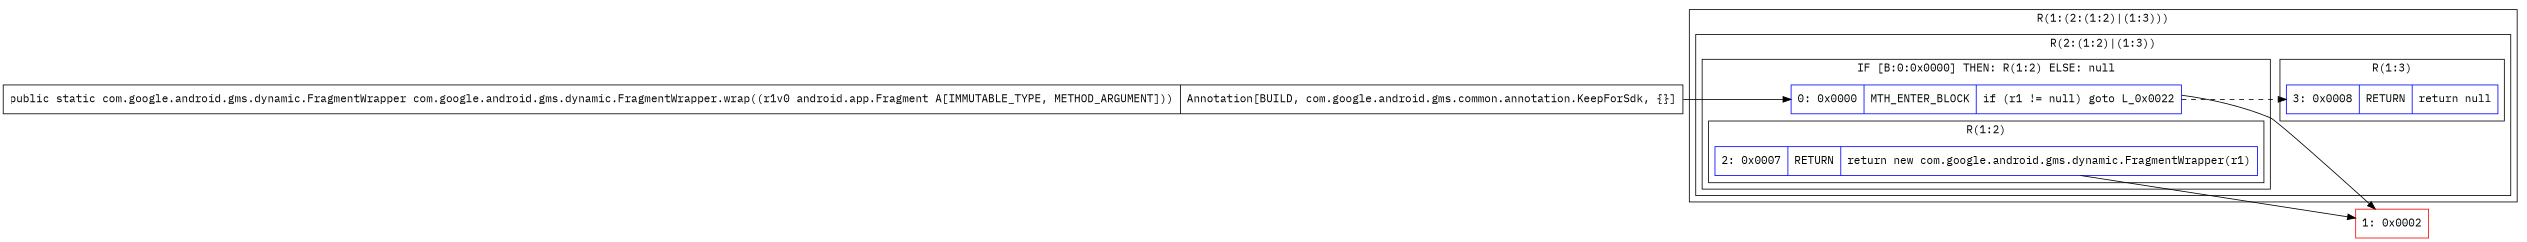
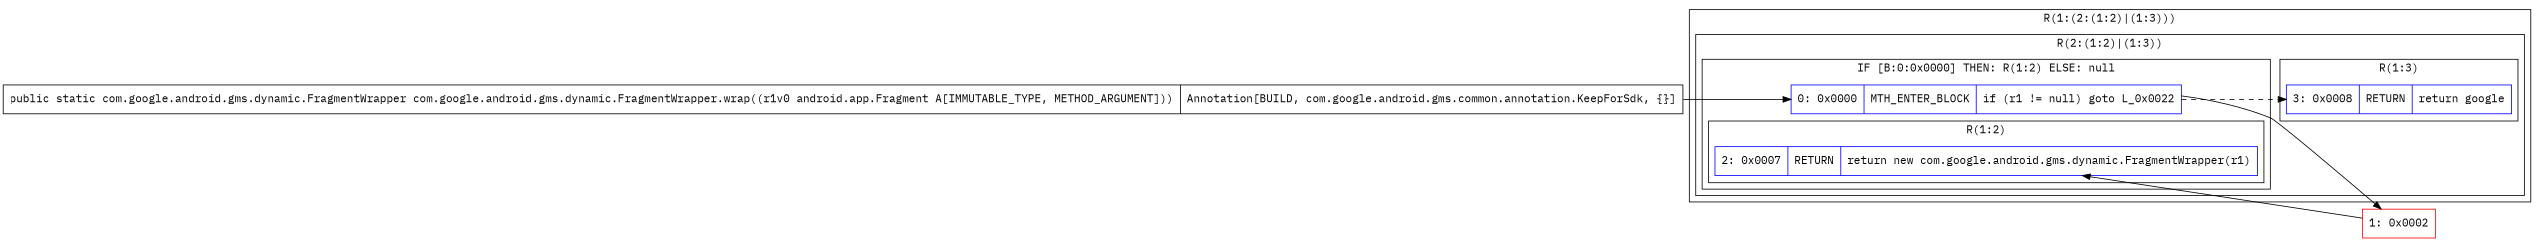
node "3: 0x0008": text "return null" -> "return google"
edge "2: 0x0007" -> "1: 0x0002": reversed
